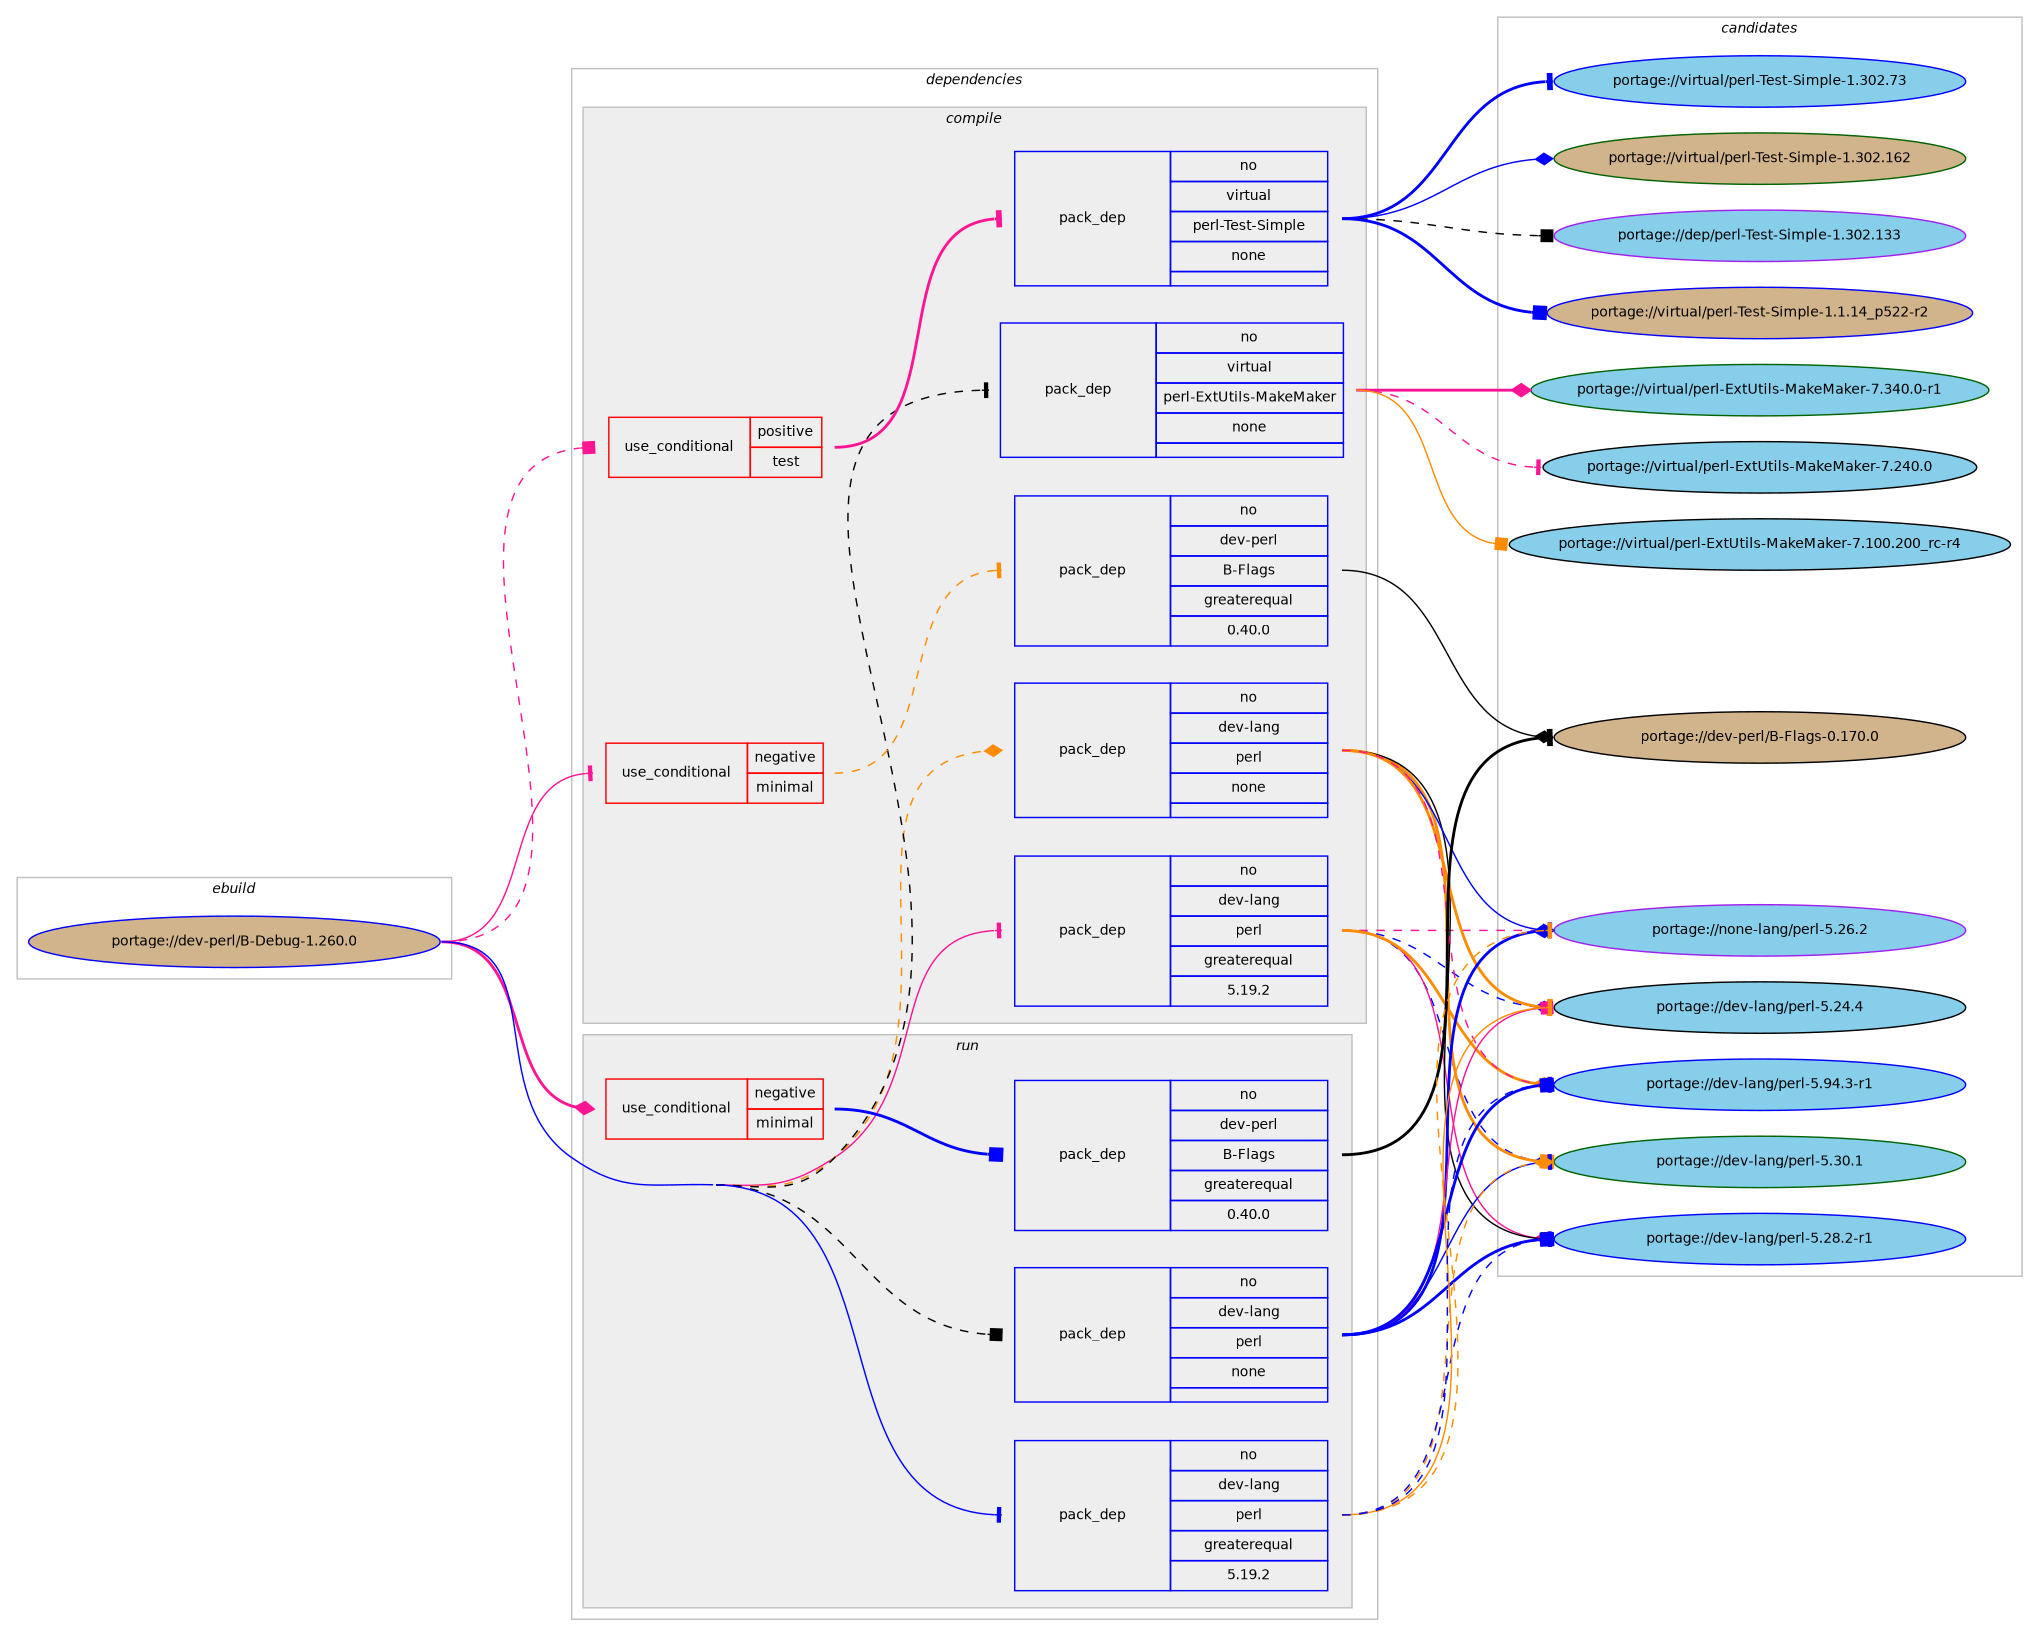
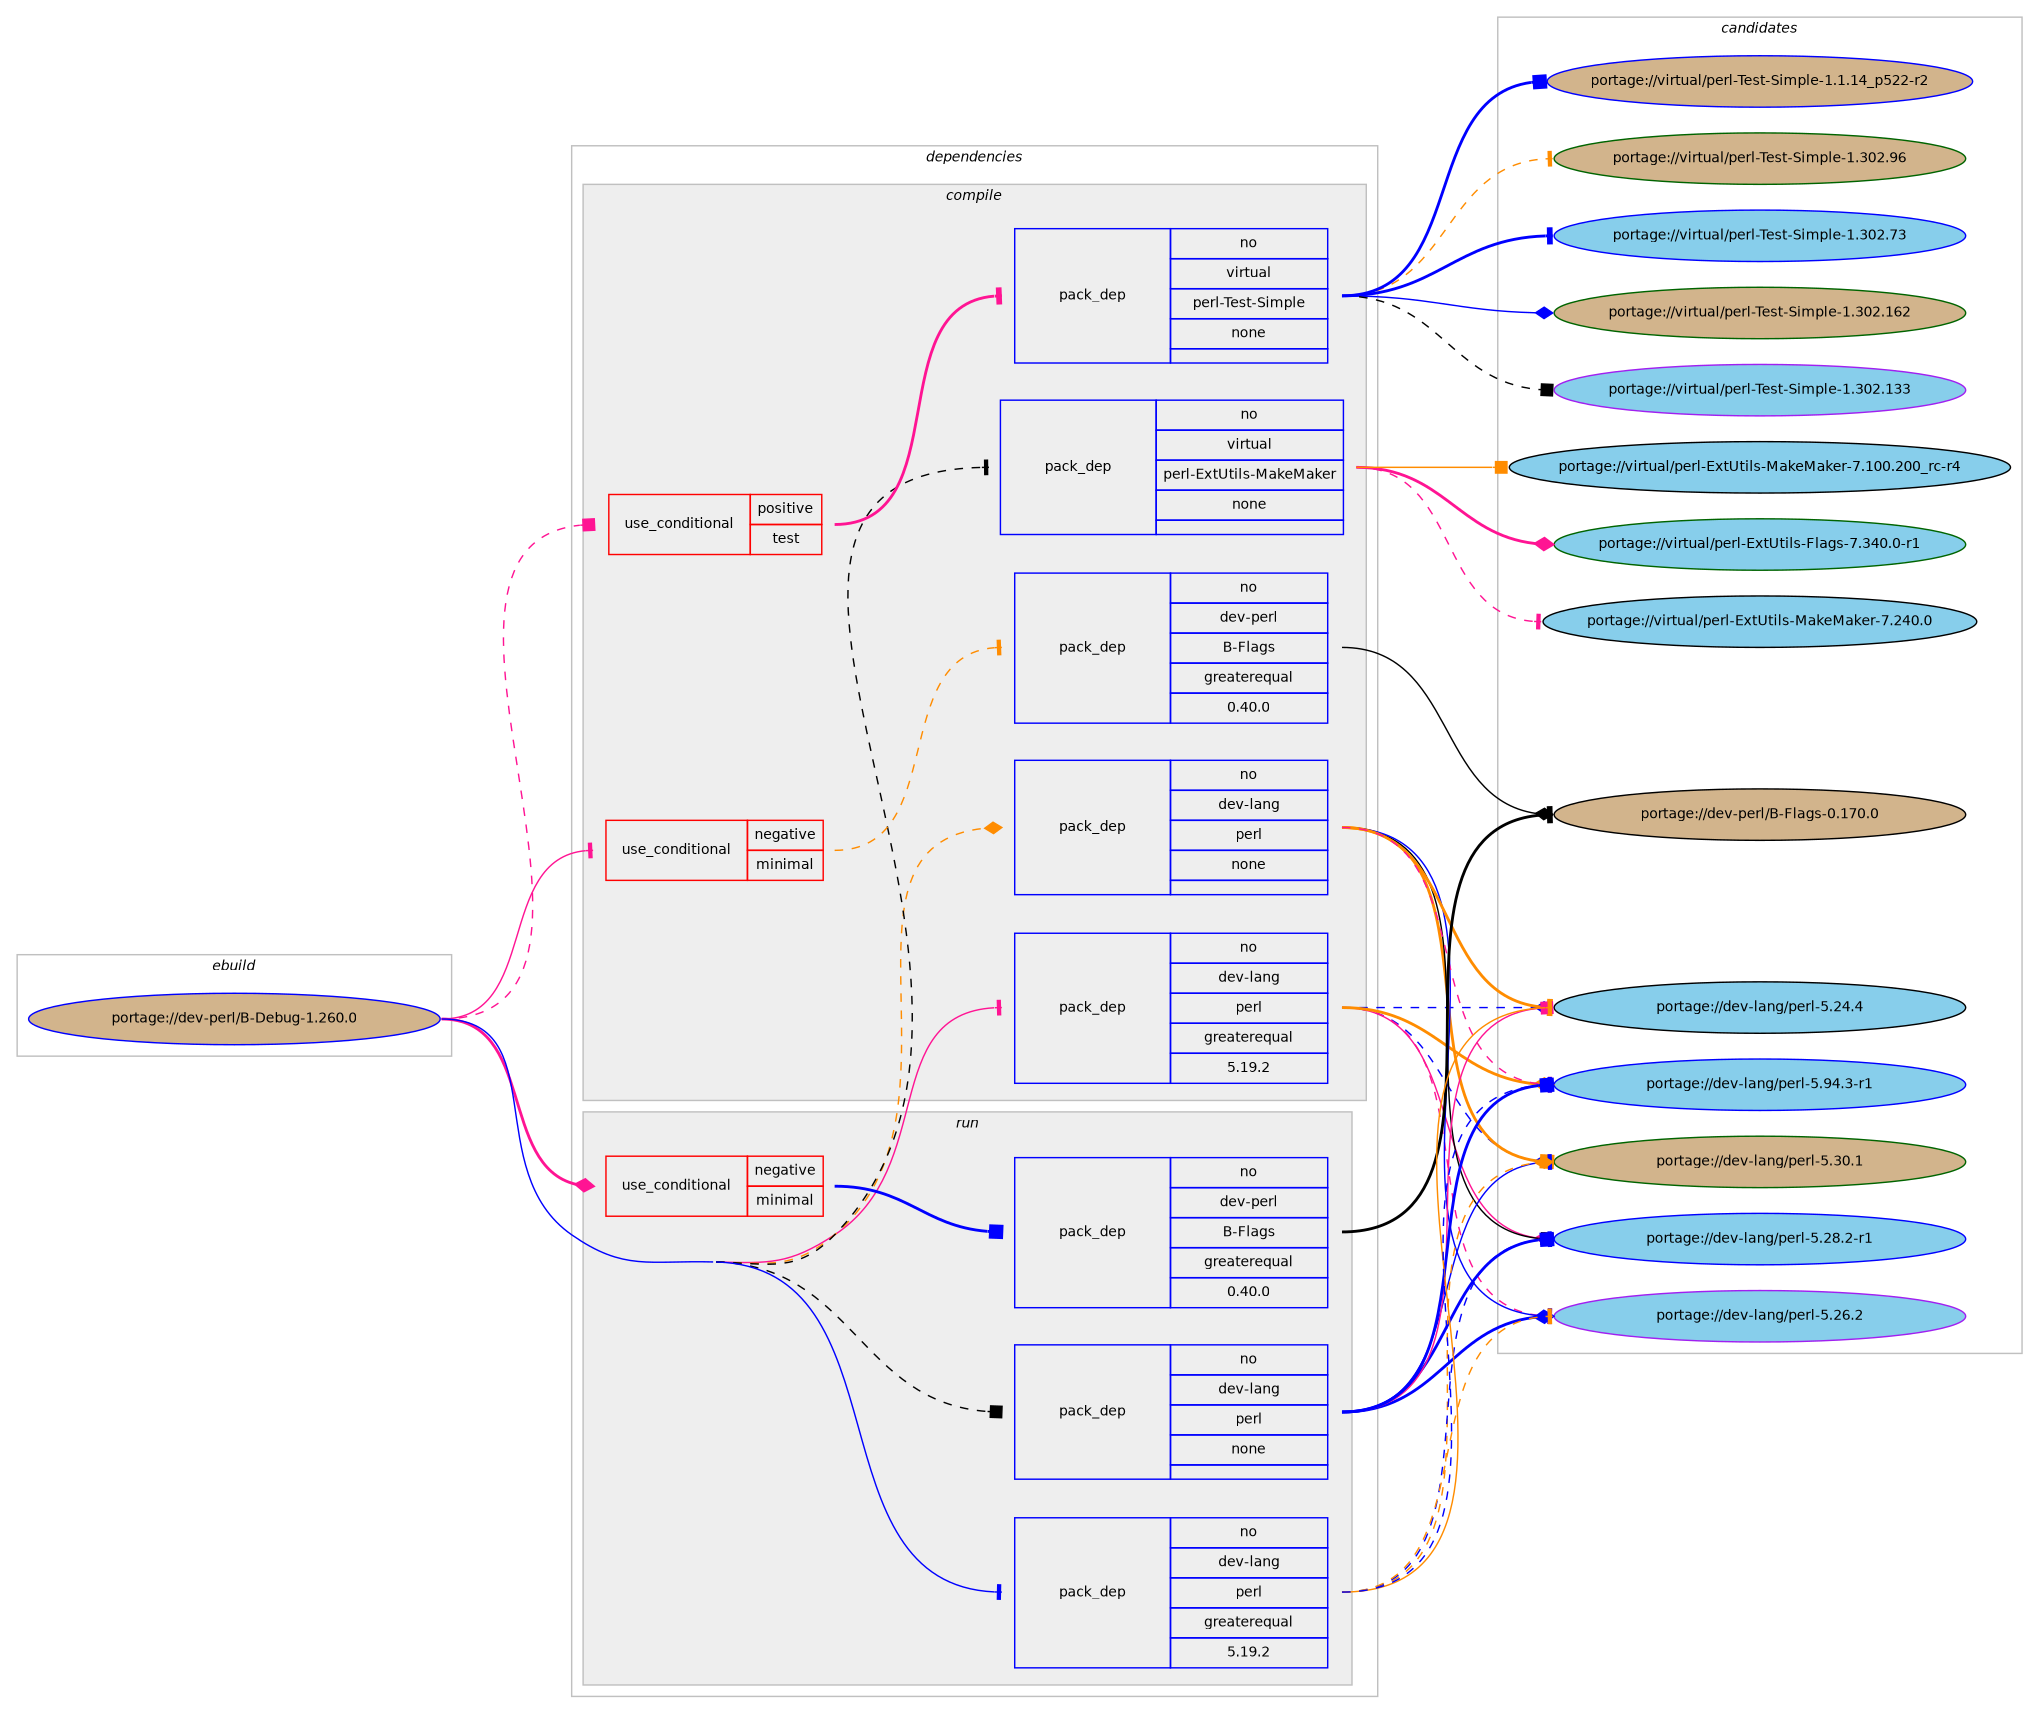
node "portage://virtual/perl-Test-Simple-1.302.96": added
node "portage://dep/perl-Test-Simple-1.302.133": label "portage://dep/perl-Test-Simple-1.302.133" -> "portage://virtual/perl-Test-Simple-1.302.133"
node "portage://virtual/perl-ExtUtils-MakeMaker-7.340.0-r1": label "portage://virtual/perl-ExtUtils-MakeMaker-7.340.0-r1" -> "portage://virtual/perl-ExtUtils-Flags-7.340.0-r1"
node "portage://none-lang/perl-5.26.2": label "portage://none-lang/perl-5.26.2" -> "portage://dev-lang/perl-5.26.2"
node "portage://dev-lang/perl-5.30.1": fillcolor skyblue -> tan
